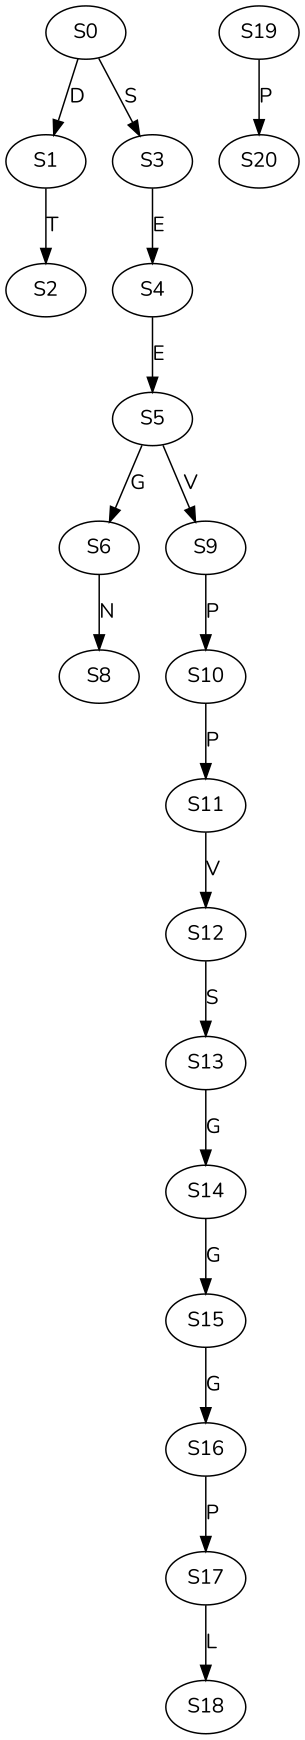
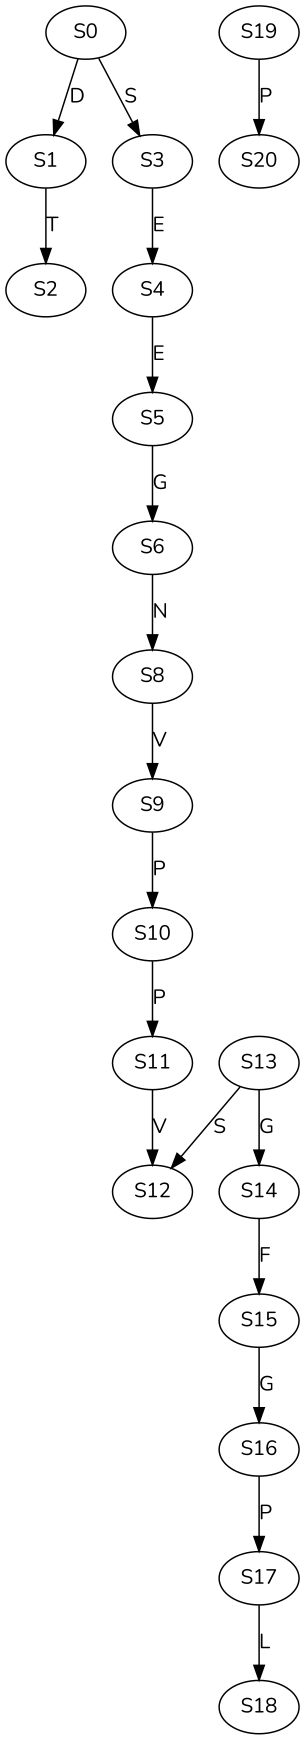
edge "S5" -> "S9": now "S8" -> "S9"
edge "S12" -> "S13": reversed
edge "S14" -> "S15": label "G" -> "F"
